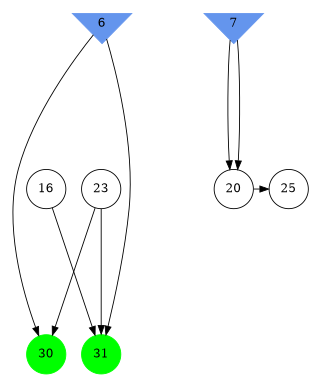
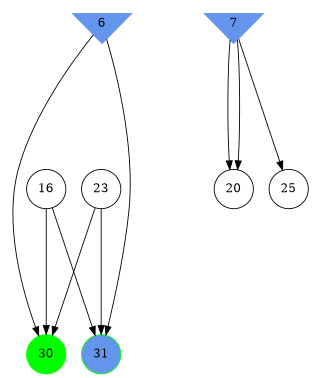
edge "20" -> "25": now "7" -> "25"
edge "16" -> "30": added
node "31": fillcolor green -> cornflowerblue
